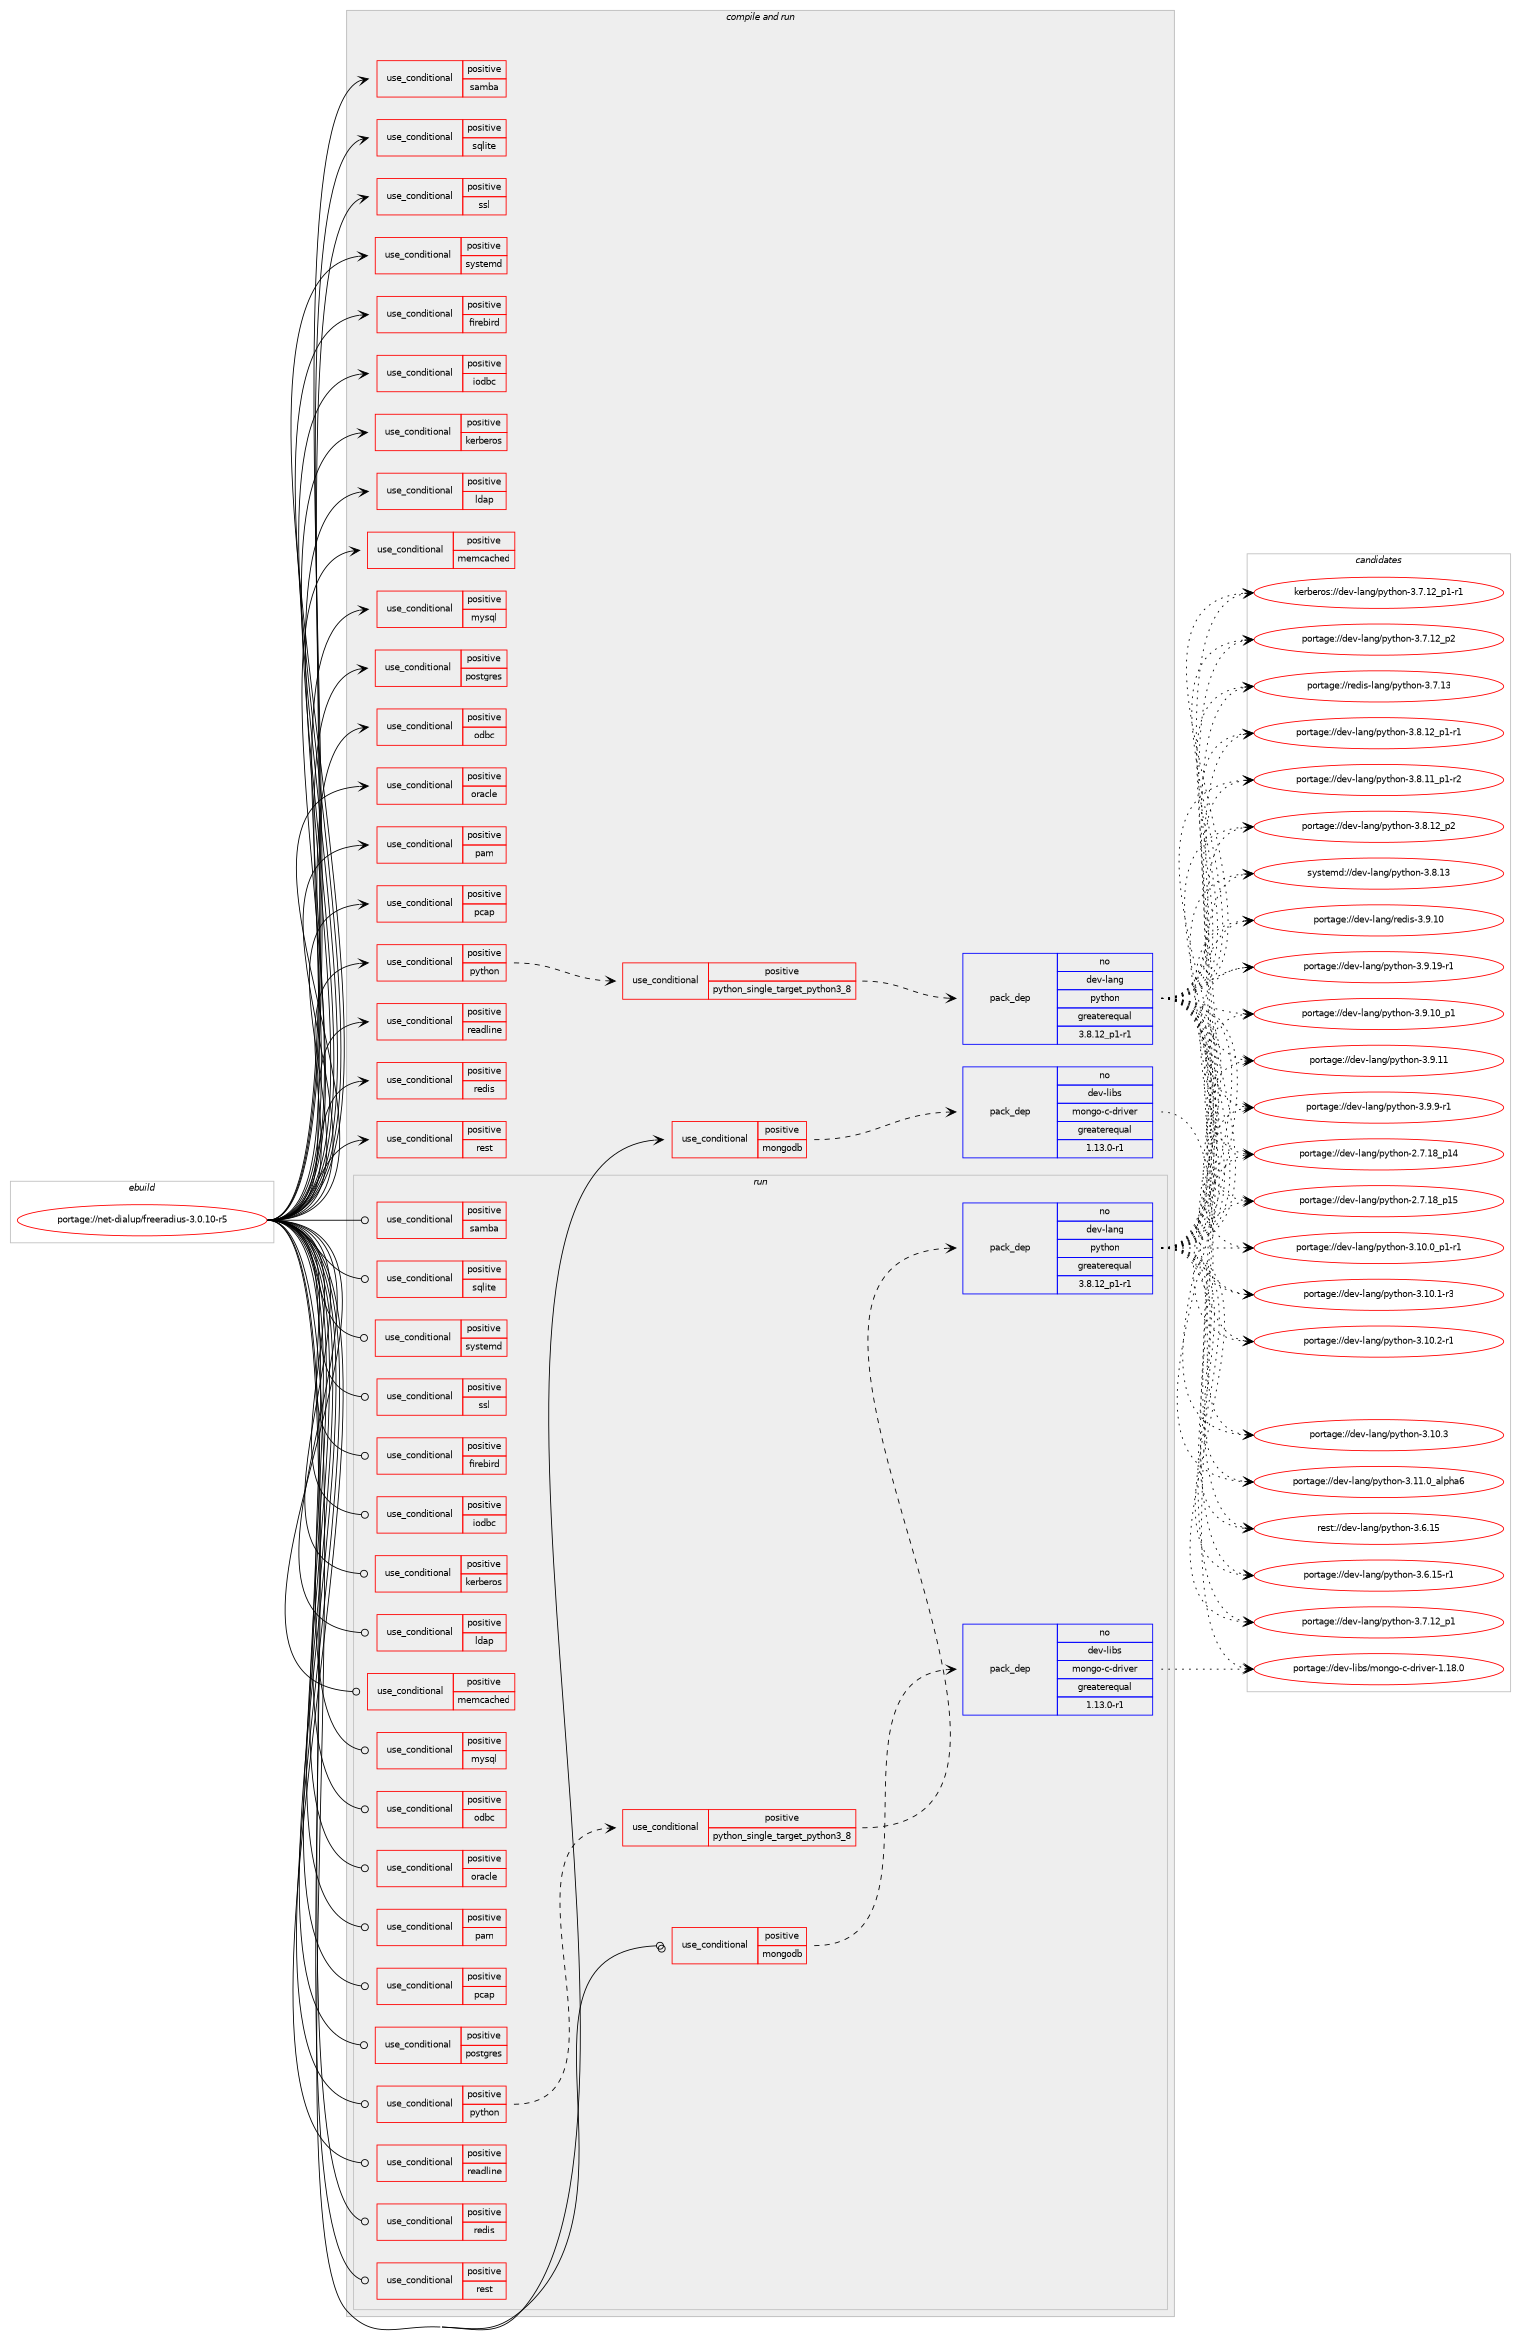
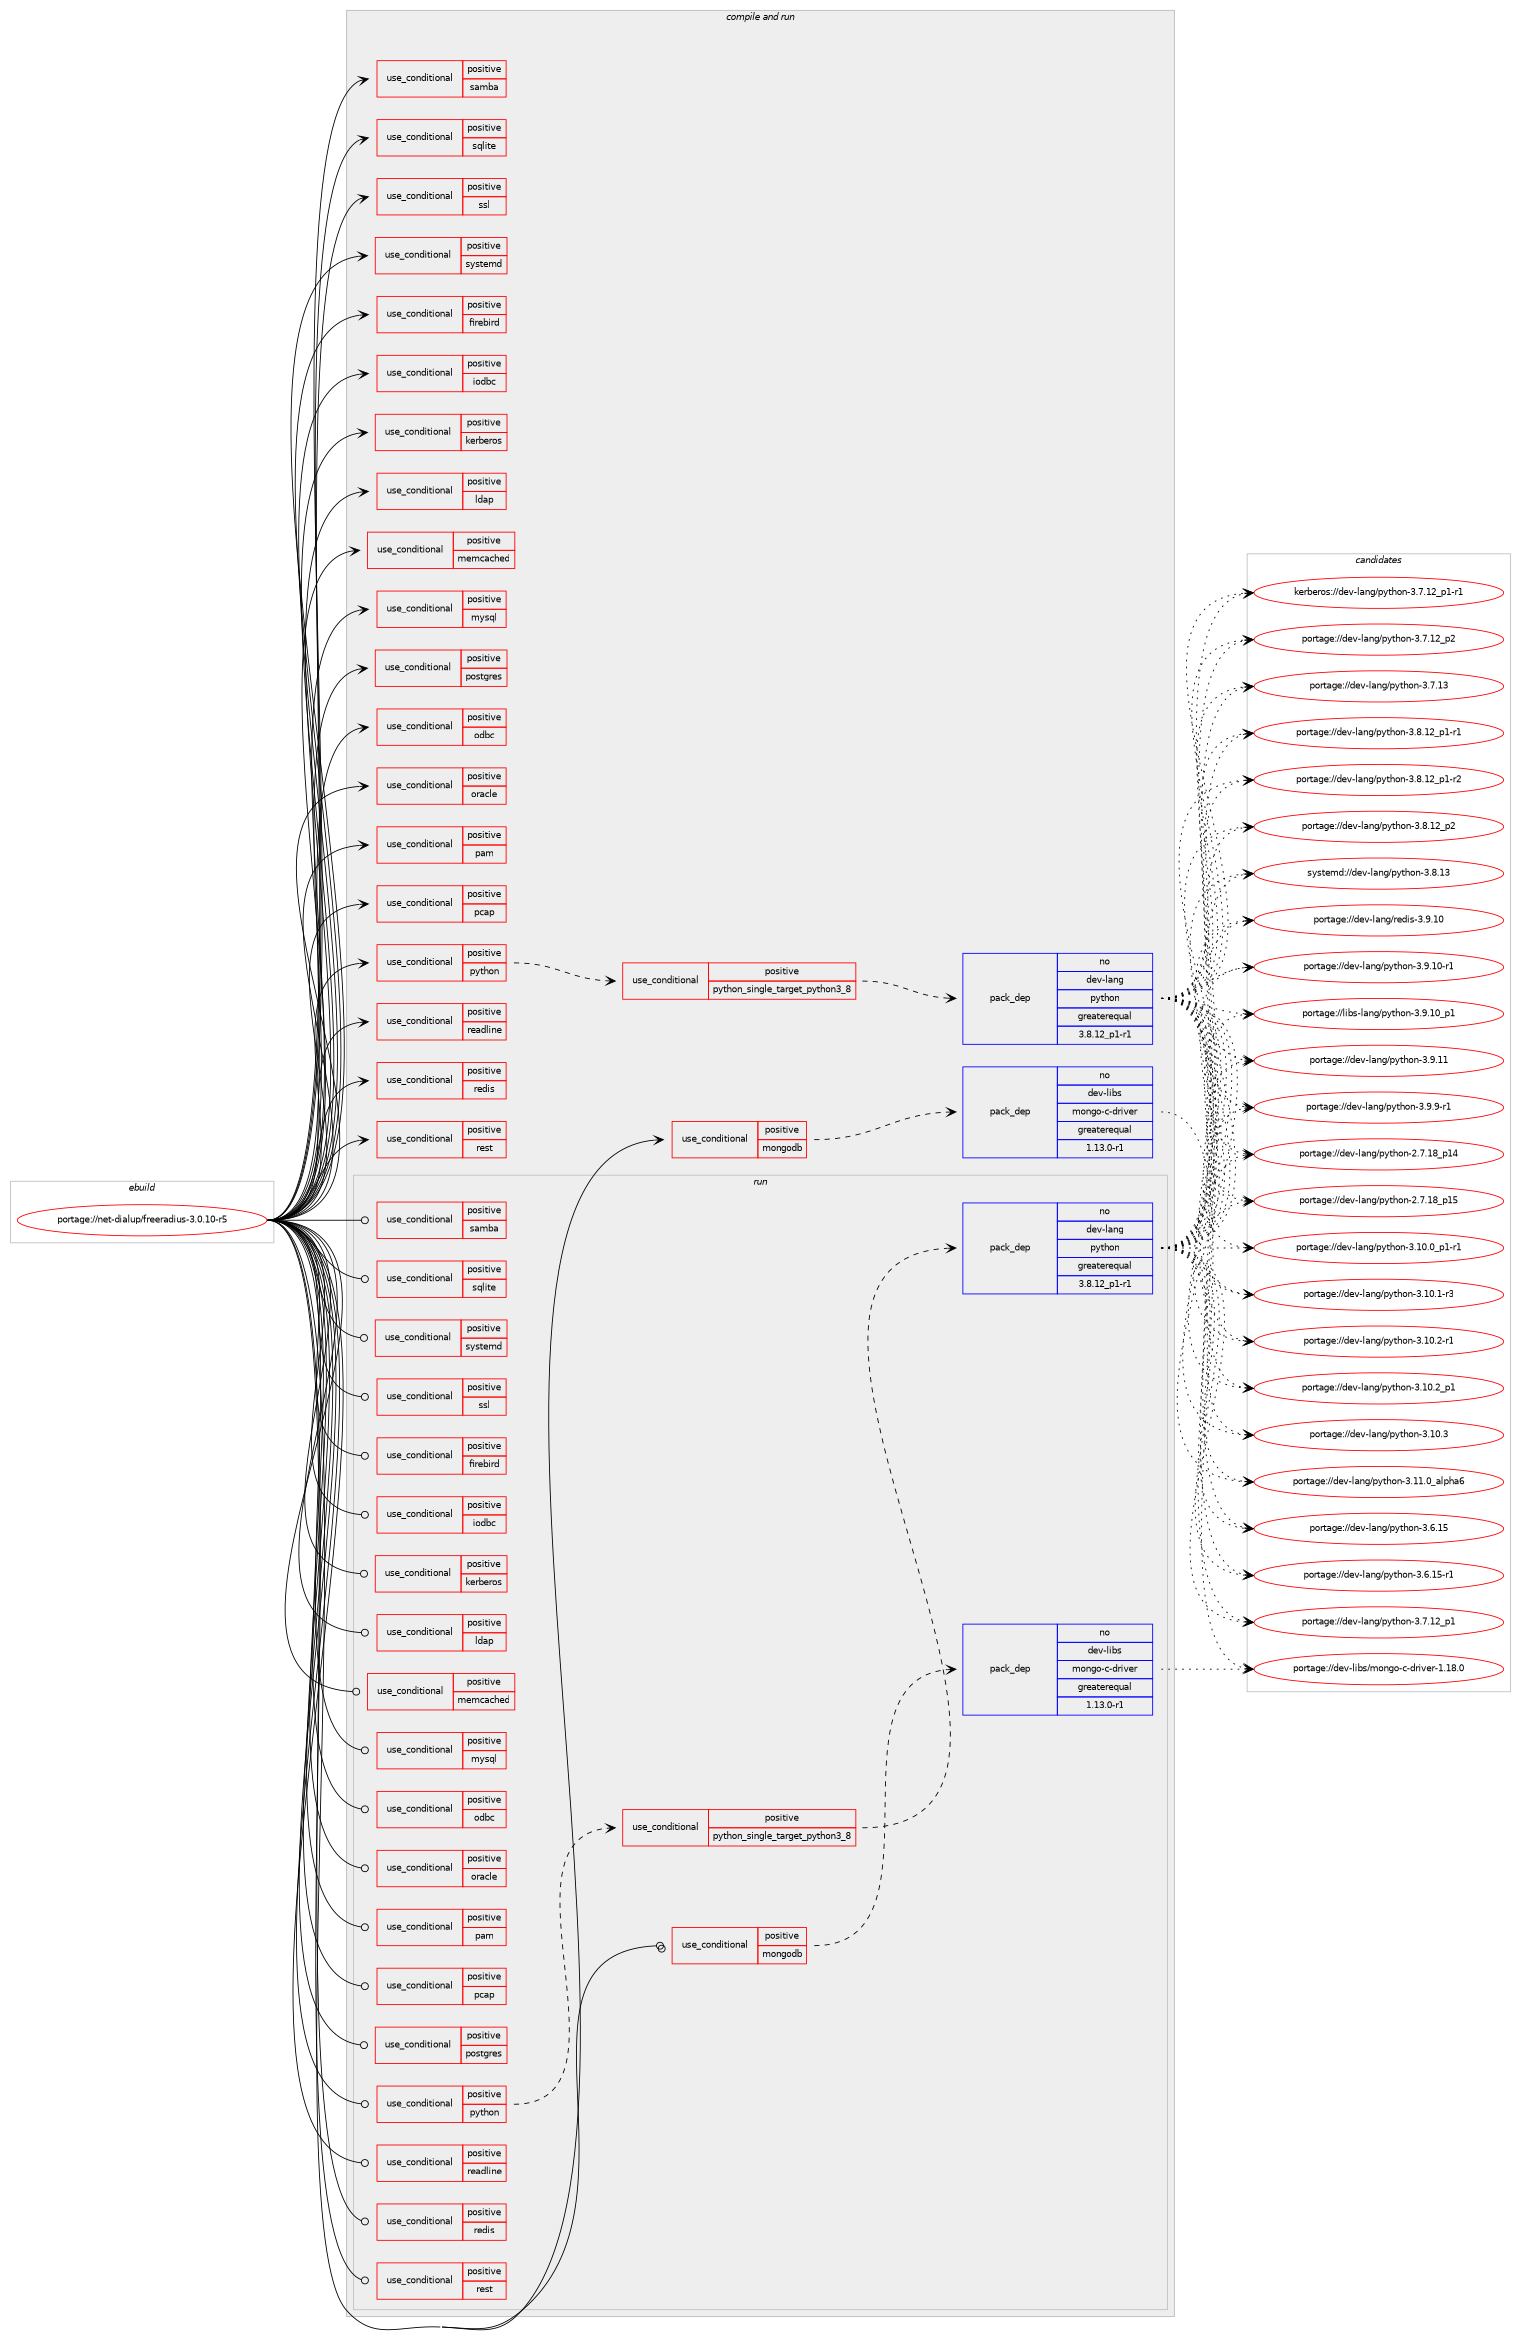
node "portage://redis-lang/python-3.7.13": label "portage://redis-lang/python-3.7.13" -> "portage://dev-lang/python-3.7.13"
node "portage://dev-lang/python-3.8.11_p1-r2": label "portage://dev-lang/python-3.8.11_p1-r2" -> "portage://dev-lang/python-3.8.12_p1-r2"
node "portage://dev-lang/python-3.9.19-r1": label "portage://dev-lang/python-3.9.19-r1" -> "portage://dev-lang/python-3.9.10-r1"
node "portage://dev-lang/python-3.9.10_p1": label "portage://dev-lang/python-3.9.10_p1" -> "portage://libs-lang/python-3.9.10_p1"
node "portage://dev-lang/python-3.10.2_p1": added
node "rest://dev-lang/python-3.6.15": label "rest://dev-lang/python-3.6.15" -> "portage://dev-lang/python-3.6.15"
